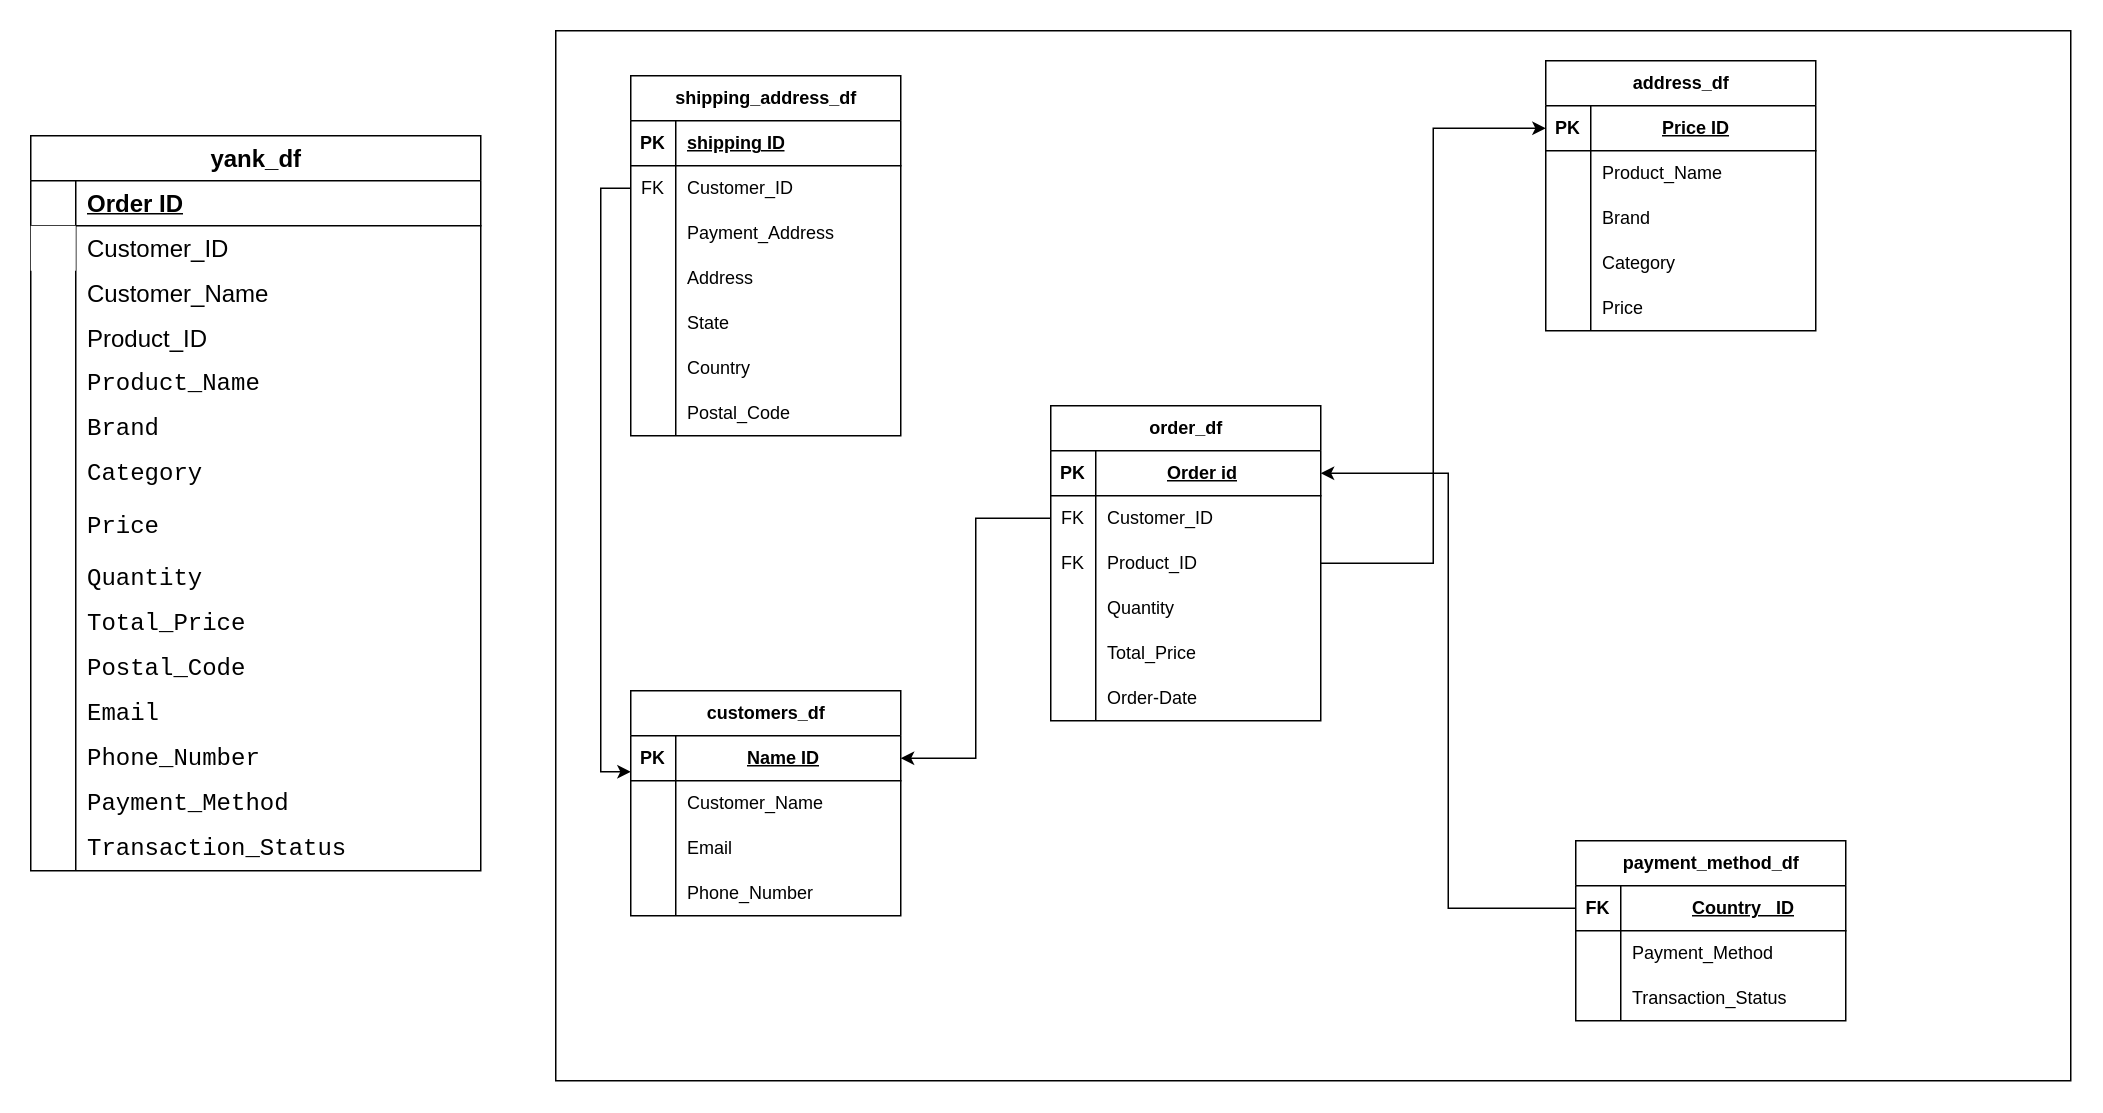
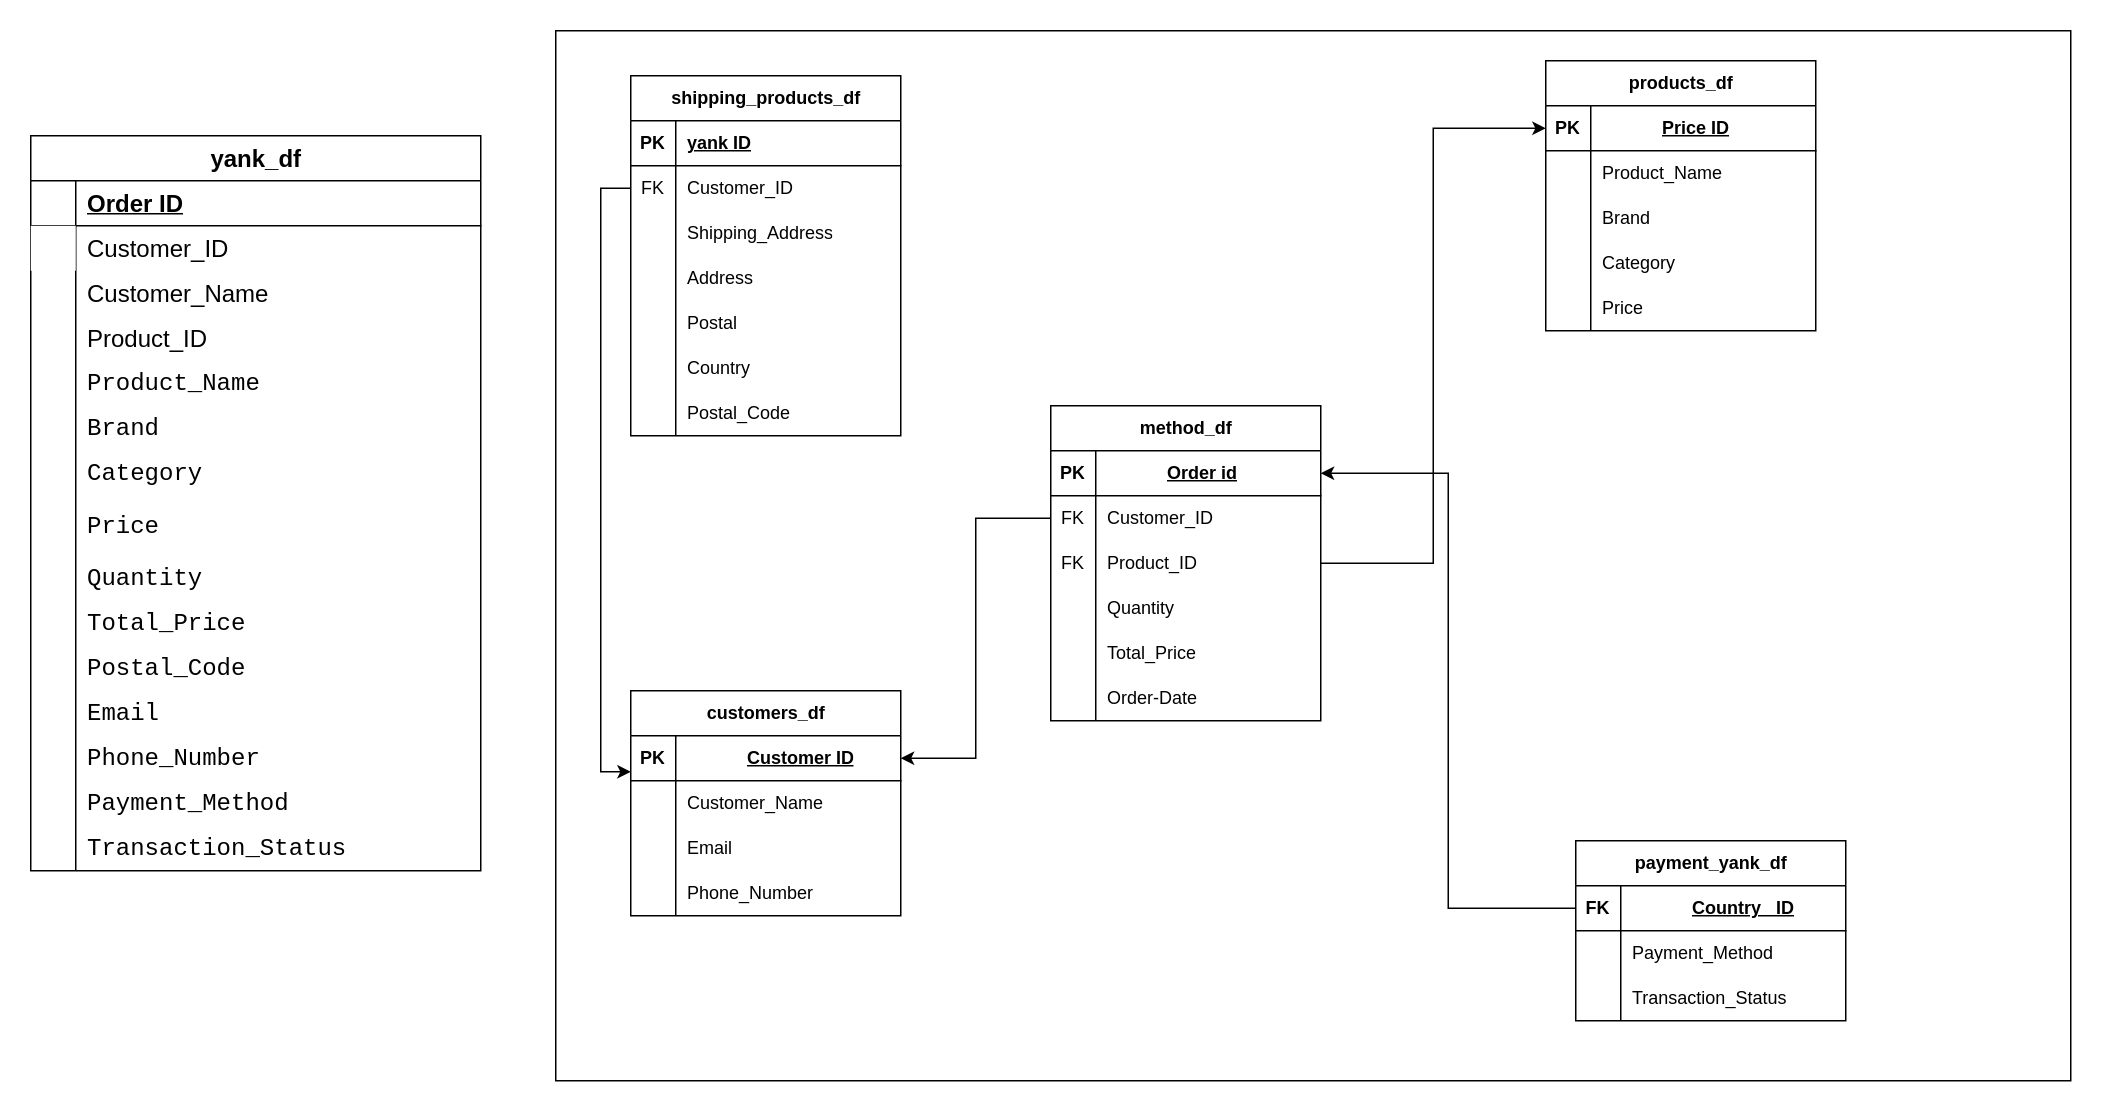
node "address_df": label "address_df" -> "products_df"
node "shipping_address_df": label "shipping_address_df" -> "shipping_products_df"
node "shipping ID": label "shipping ID" -> "yank ID"
node "Payment_Address": label "Payment_Address" -> "Shipping_Address"
node "State": label "State" -> "Postal"
node "order_df": label "order_df" -> "method_df"
node "Name ID": label "Name ID" -> "Customer ID"
node "payment_method_df": label "payment_method_df" -> "payment_yank_df"
